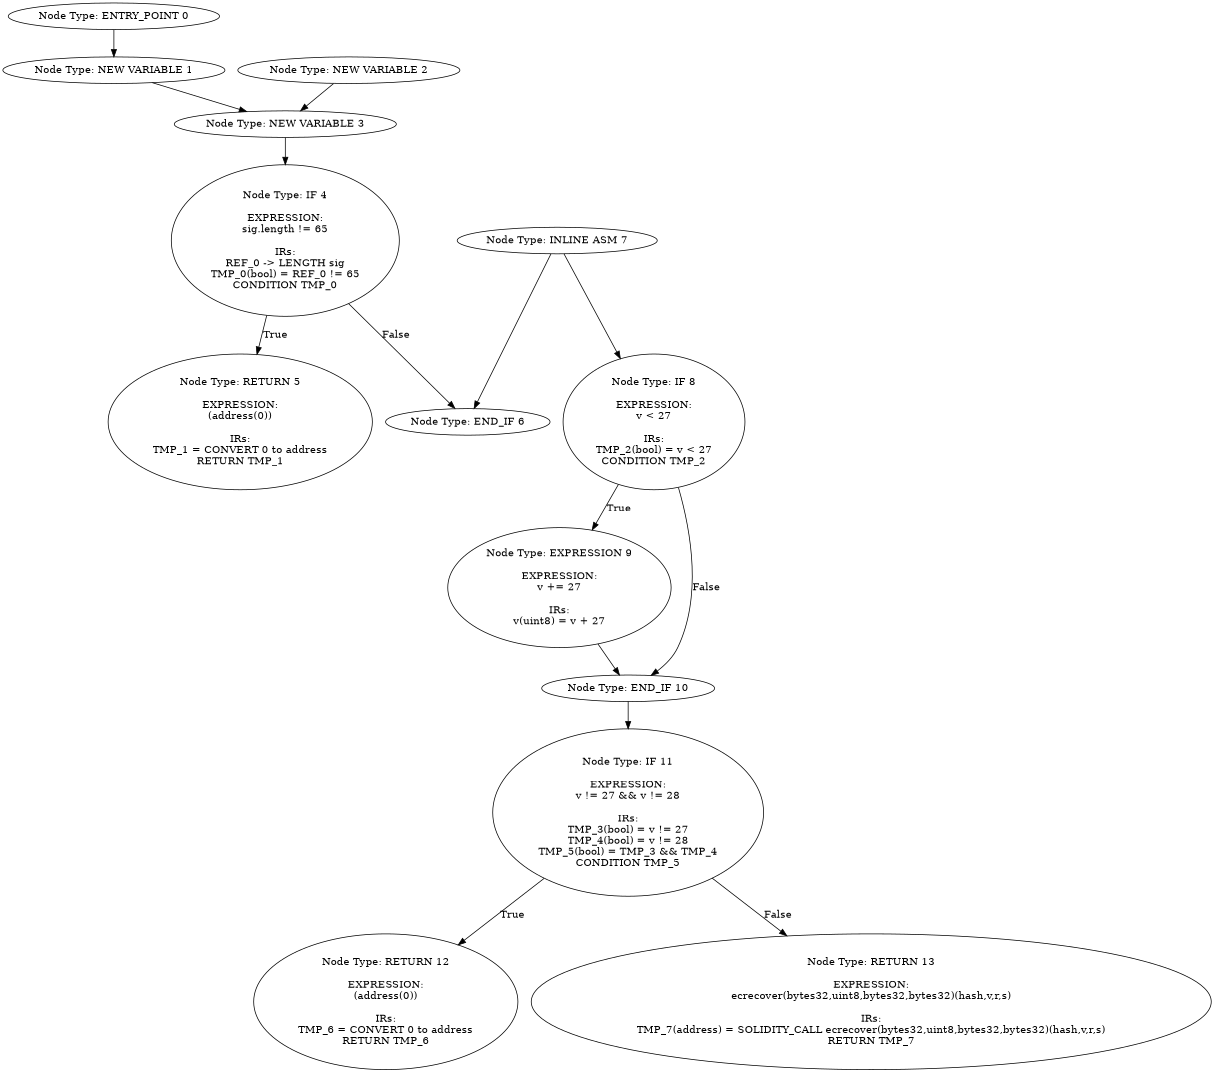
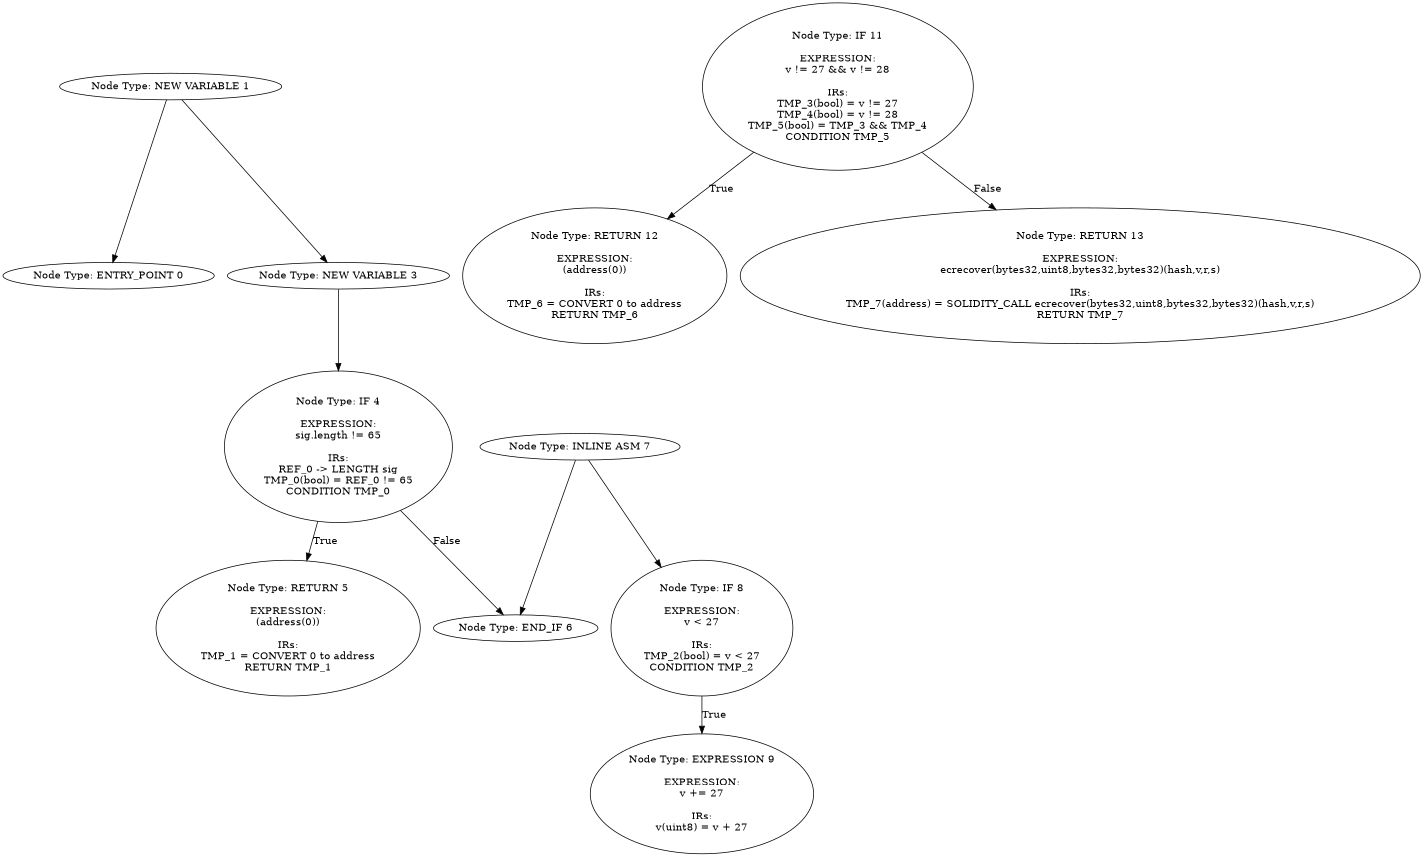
edge "Node Type: ENTRY_POINT 0" -> "Node Type: NEW VARIABLE 1": reversed
node "Node Type: NEW VARIABLE 2": removed
node "Node Type: END_IF 10": removed
